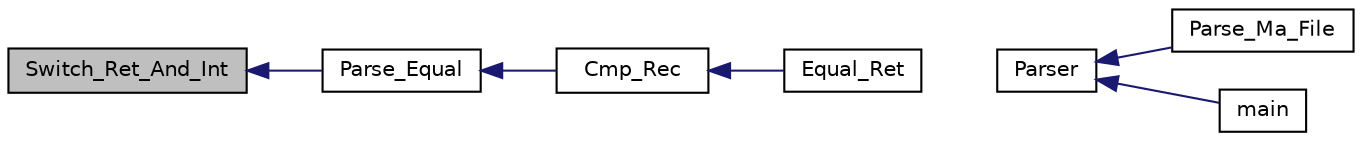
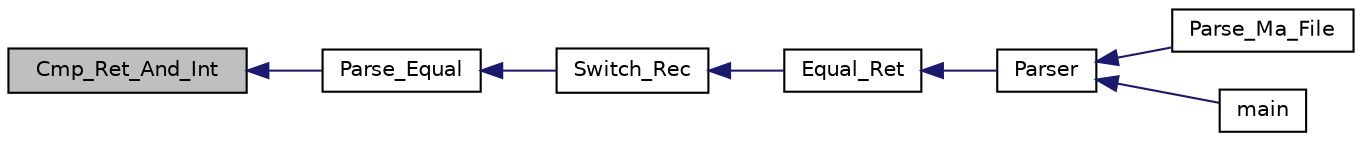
node "Switch_Ret_And_Int": label "Switch_Ret_And_Int" -> "Cmp_Ret_And_Int"
node "Cmp_Rec": label "Cmp_Rec" -> "Switch_Rec"
edge "Parser" -> "Equal_Ret": added
